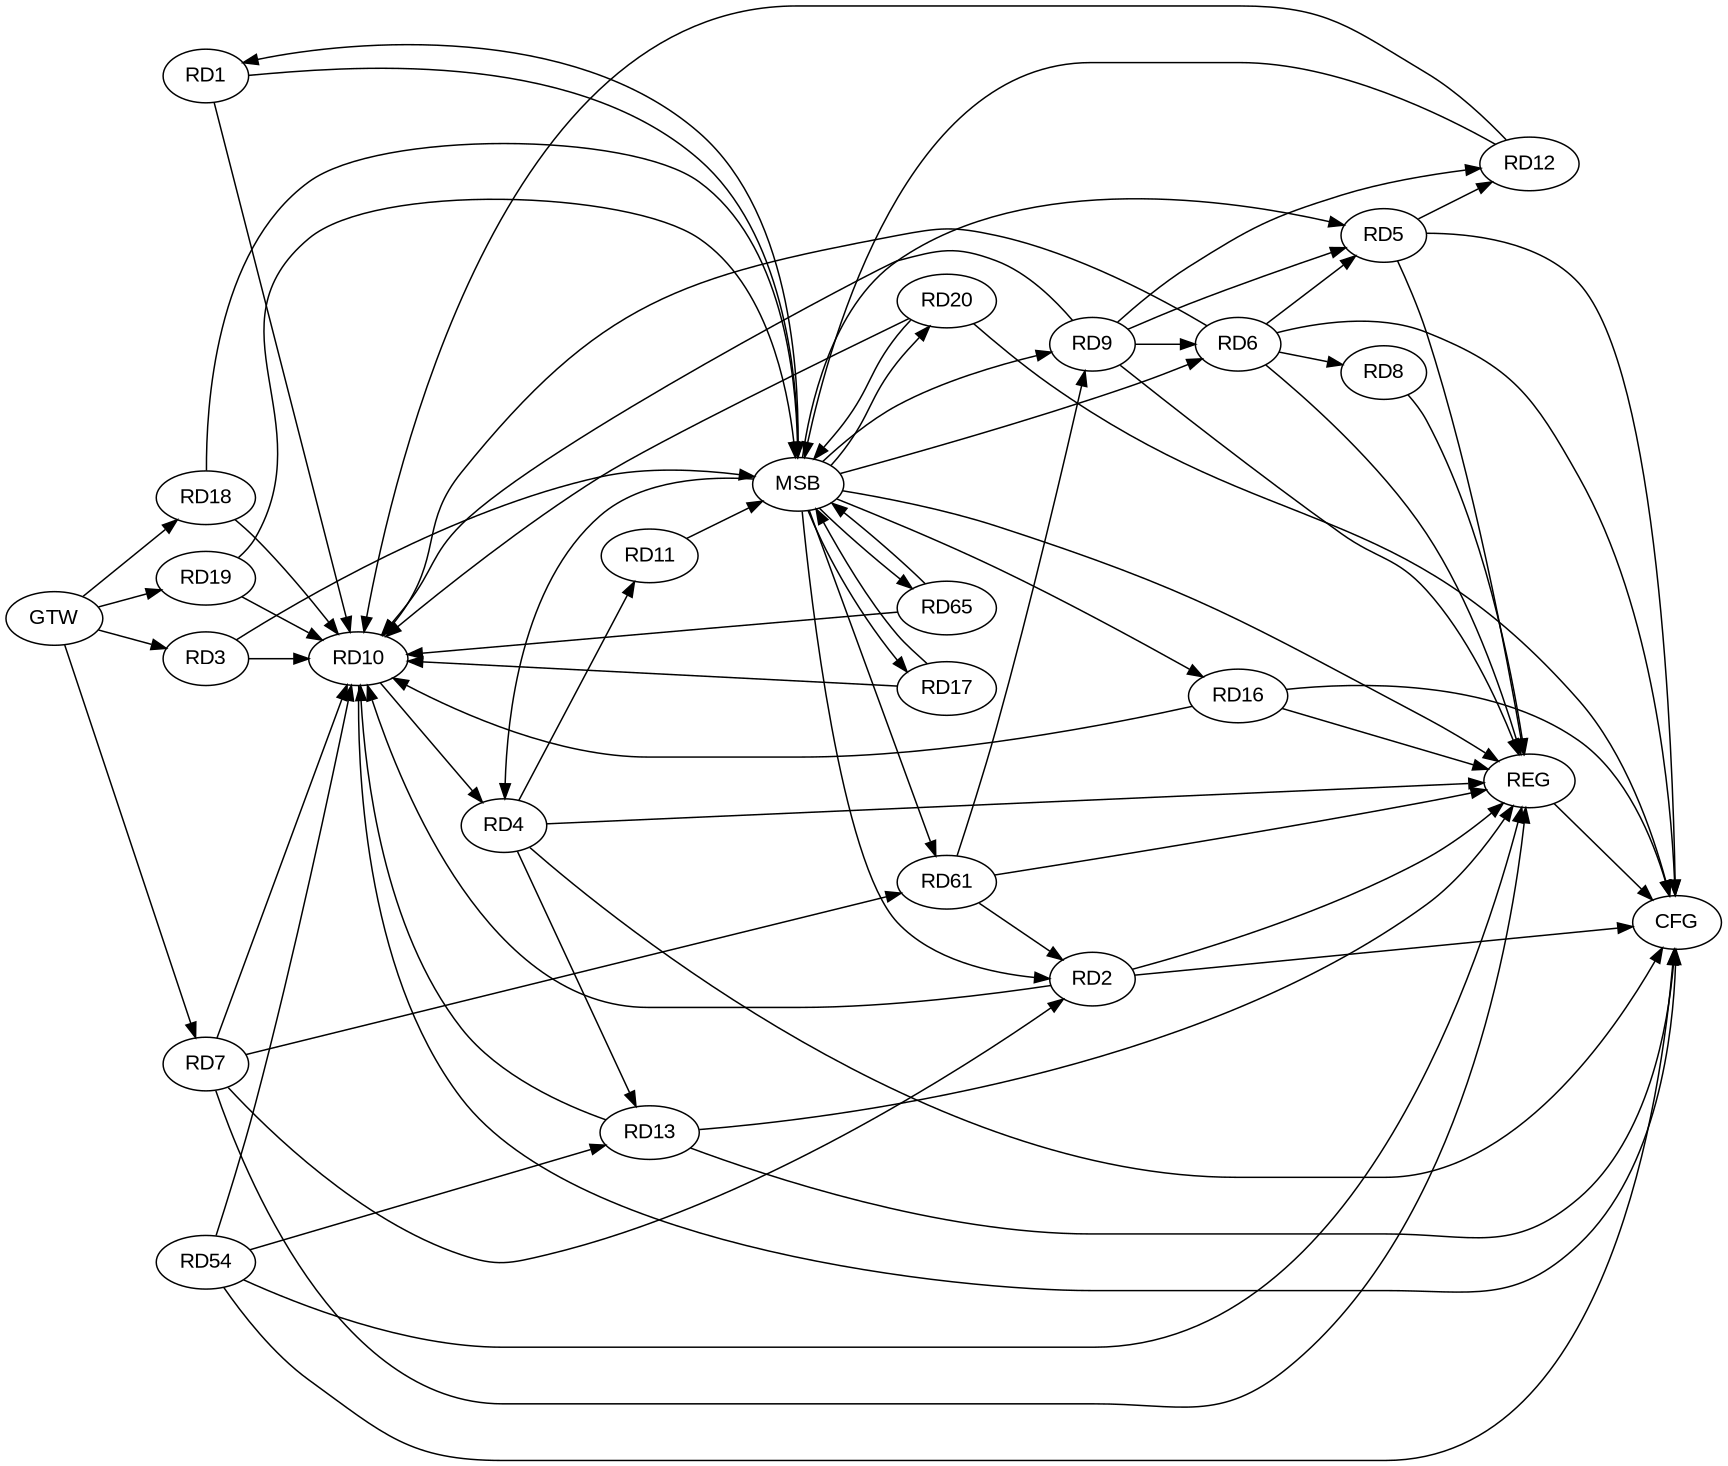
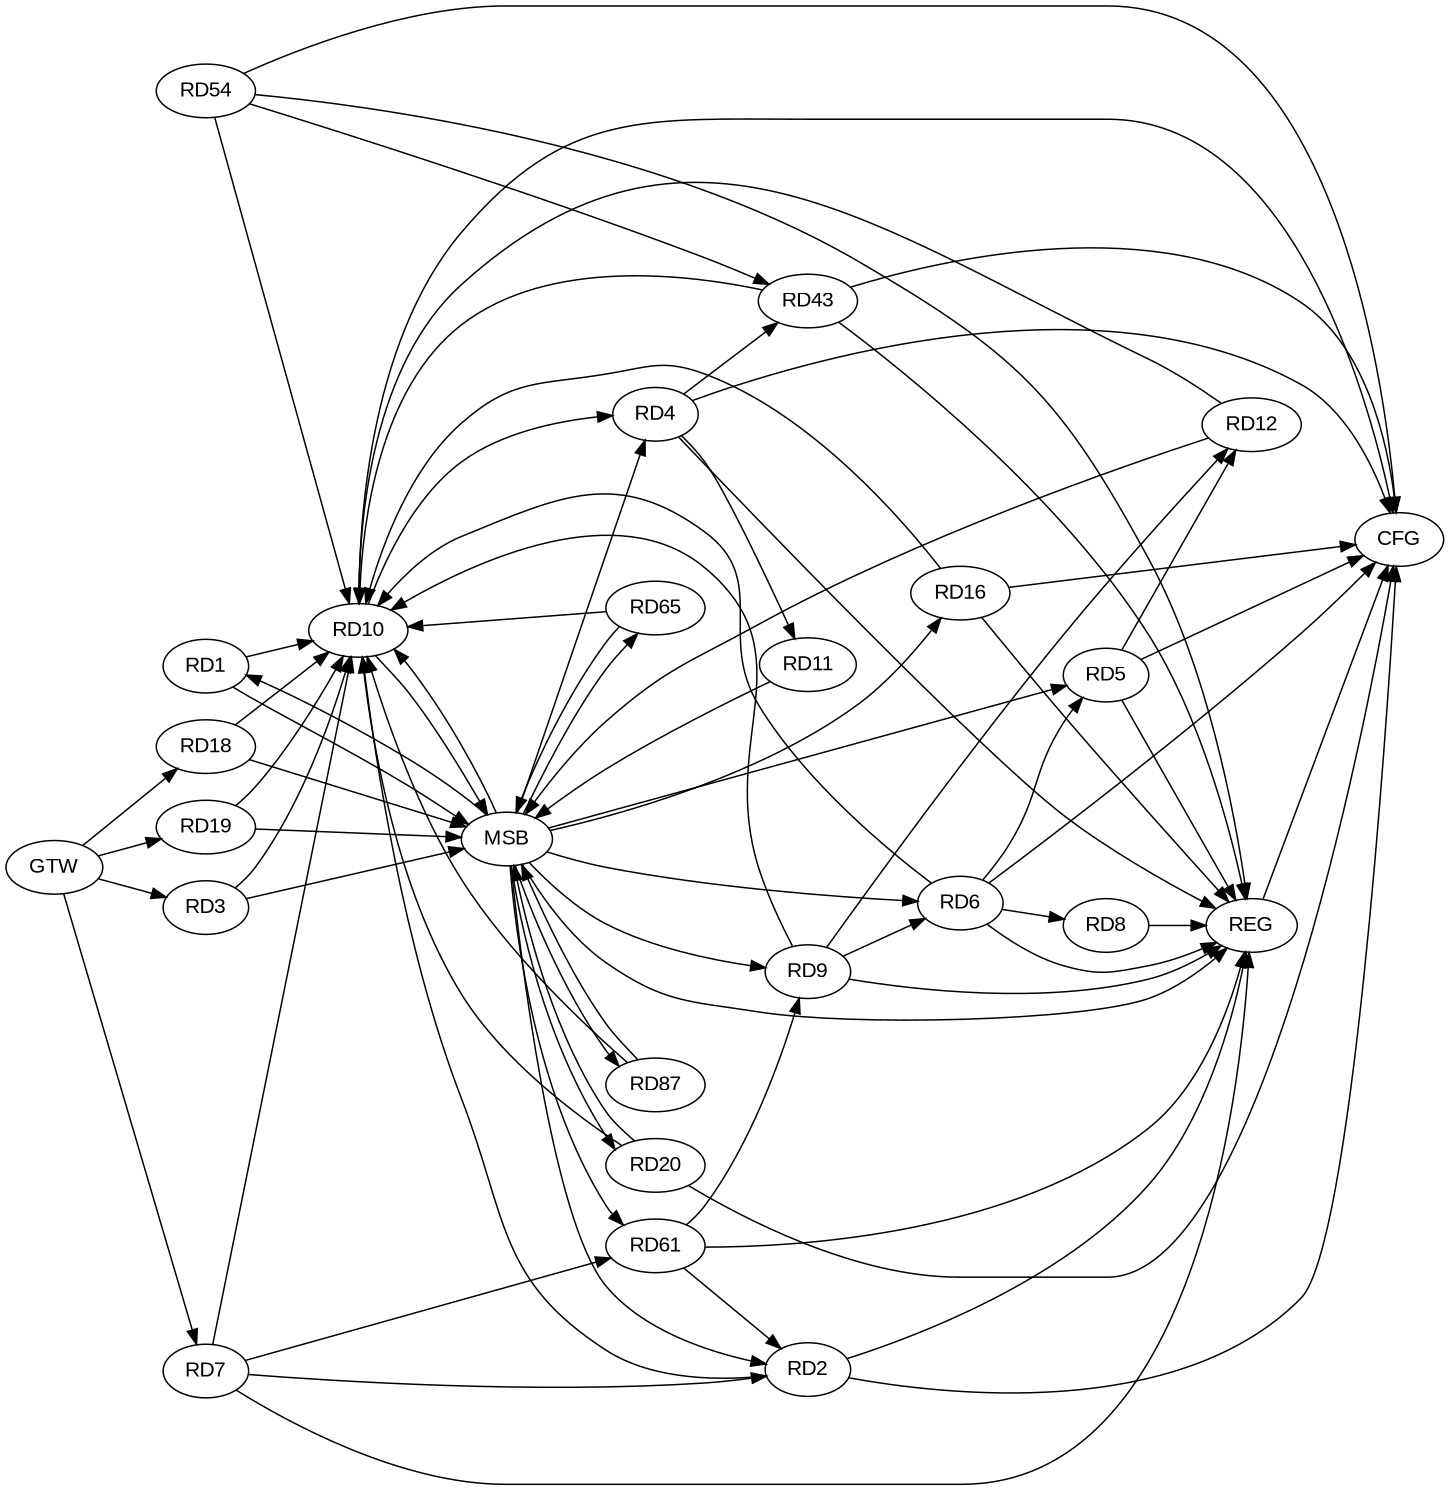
edge "RD9" -> "RD5": removed
node "RD17": label "RD17" -> "RD87"
edge "RD10" -> "MSB": added
edge "MSB" -> "RD10": added
node "RD13": label "RD13" -> "RD43"
